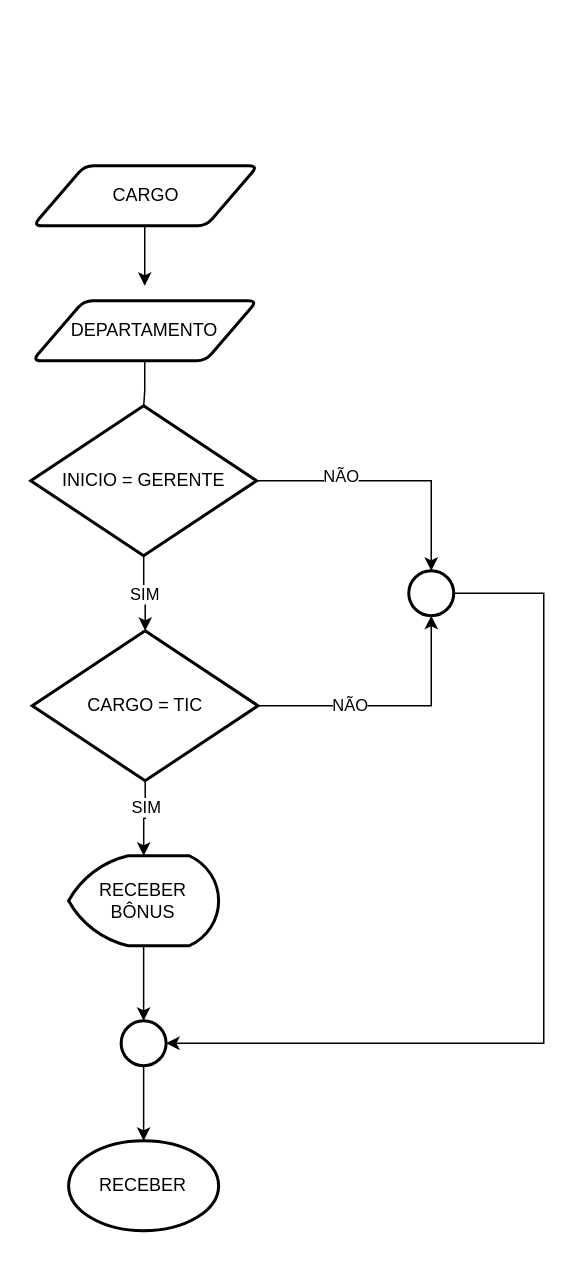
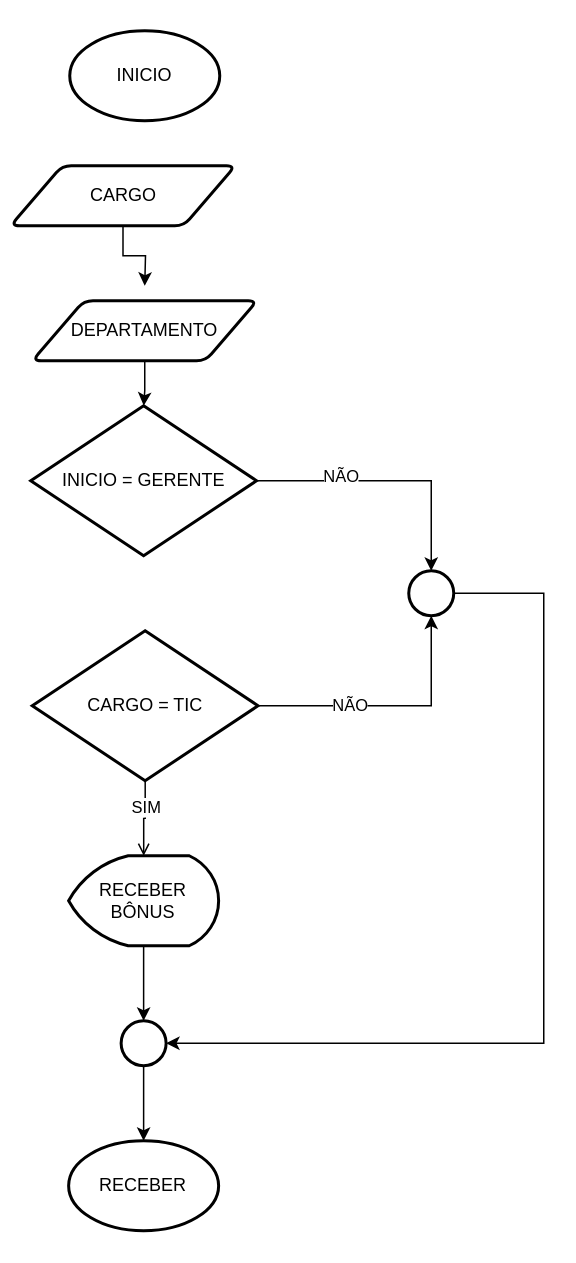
node "INICIO": added
node "CARGO": moved (146, 196) -> (123, 196)
edge "DEPARTAMENTO" -- "INICIO = GERENTE": arrowhead none -> classic
edge "INICIO = GERENTE" -> "CARGO = TIC": removed, label "SIM"
edge "CARGO = TIC" -> "RECEBER BÔNUS": arrowhead classic -> open
